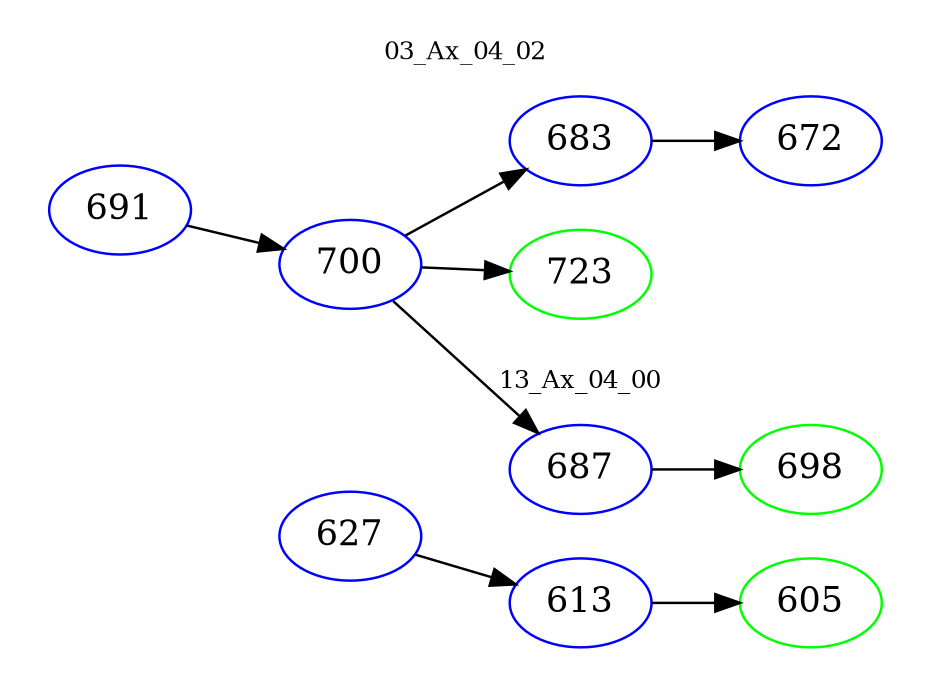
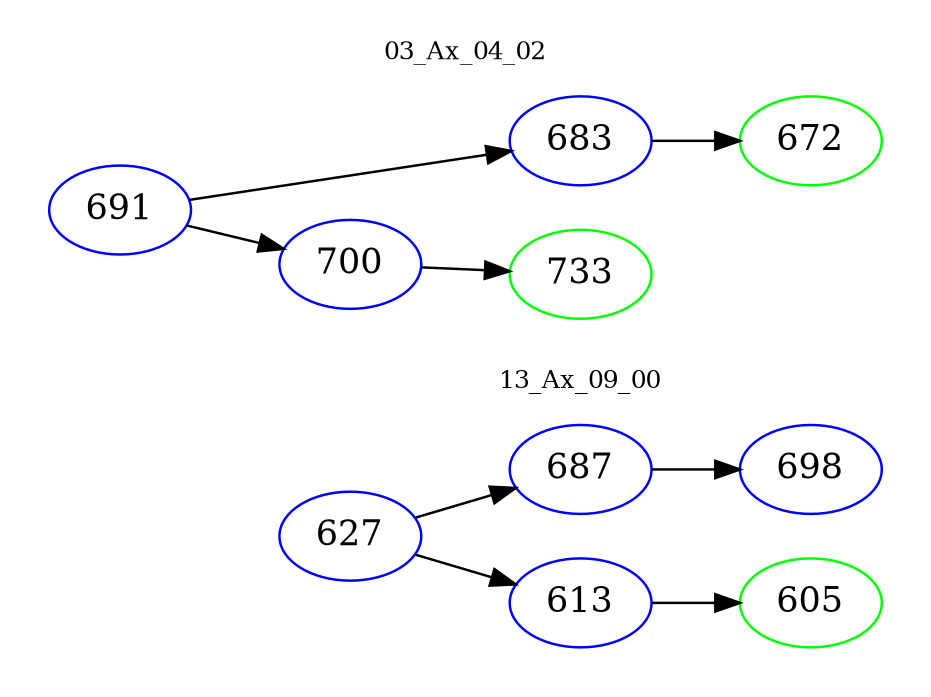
node "672": color blue -> green
edge "700" -> "683": now "691" -> "683"
node "723": label "723" -> "733"
edge "700" -> "687": now "627" -> "687"
cluster "13_Ax_04_00": label "13_Ax_04_00" -> "13_Ax_09_00"
node "698": color green -> blue
